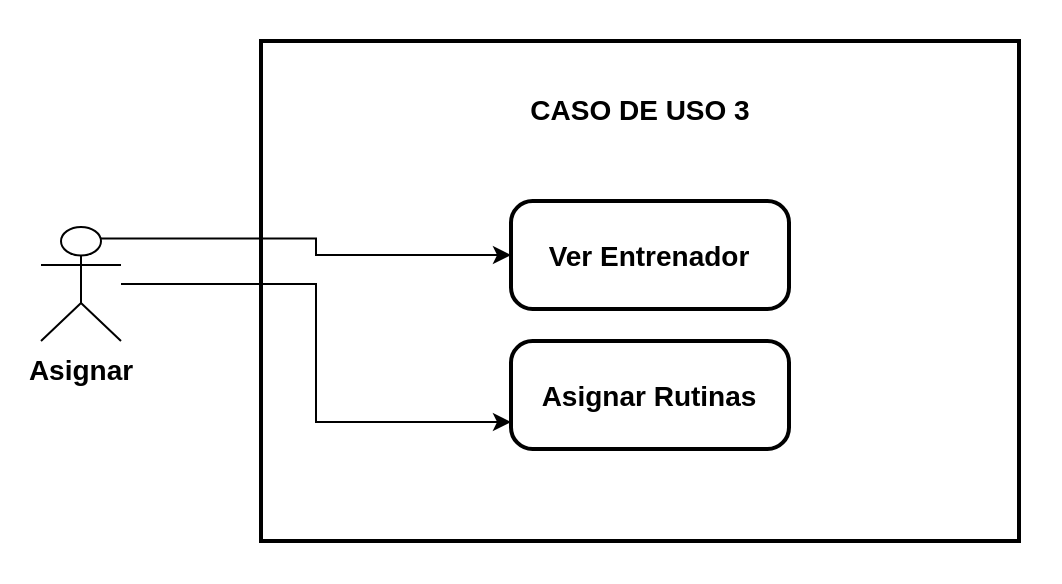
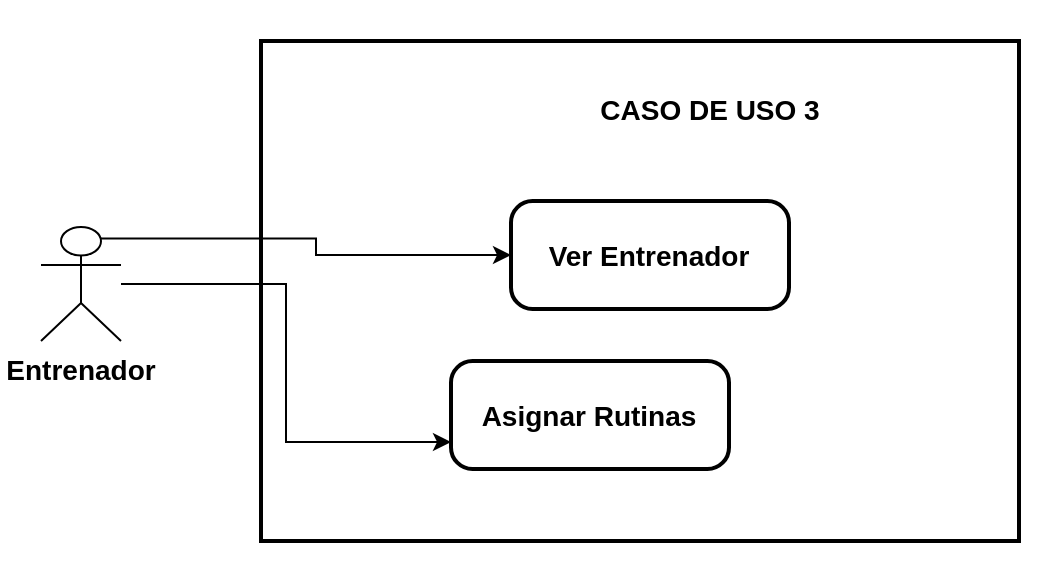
node "CASO DE USO 3": moved (640, 111) -> (710, 111)
node "Asignar": label "Asignar" -> "Entrenador"
node "Asignar Rutinas": moved (650, 395) -> (590, 415)
